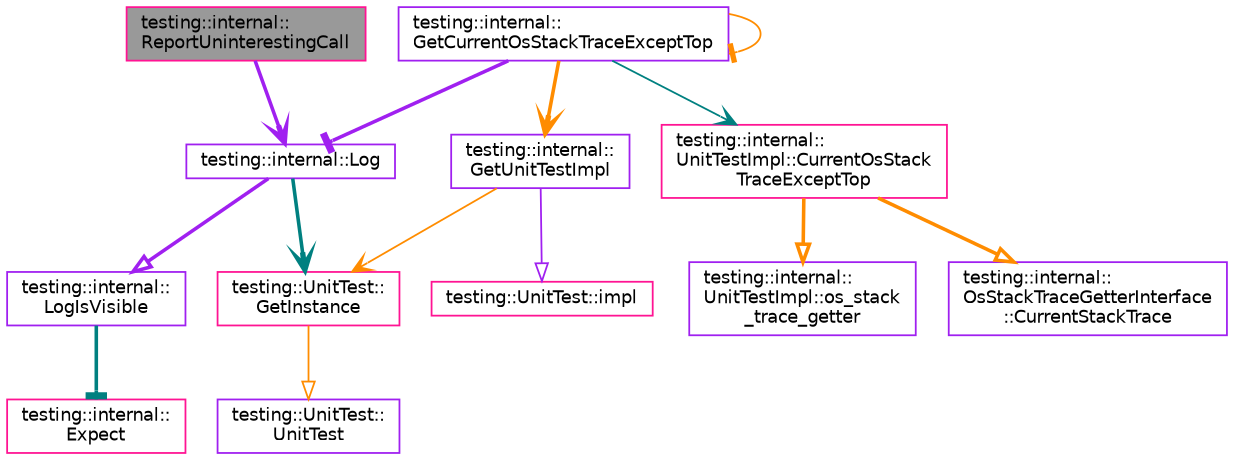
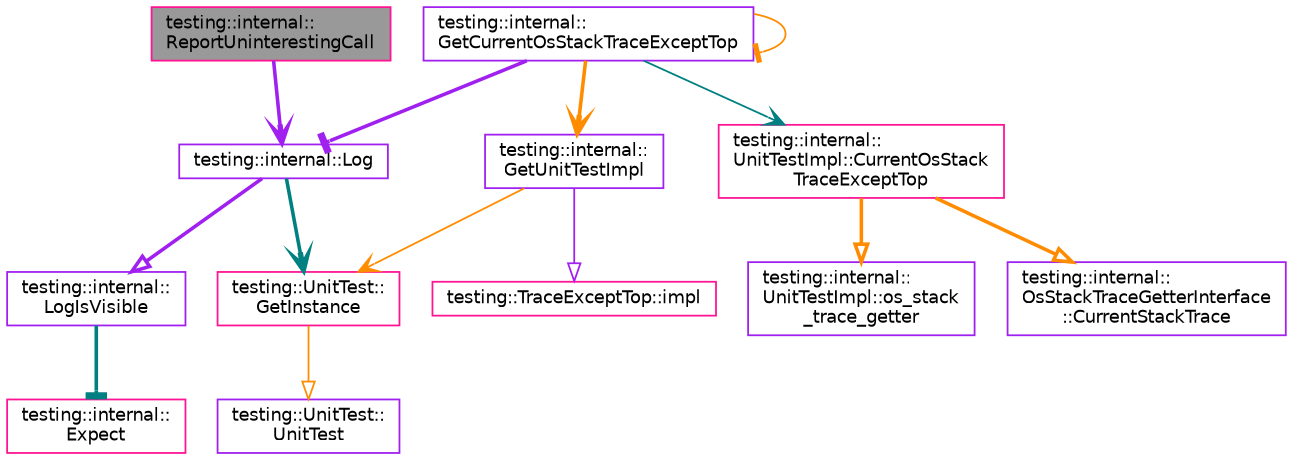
node "testing::UnitTest::impl": label "testing::UnitTest::impl" -> "testing::TraceExceptTop::impl"
